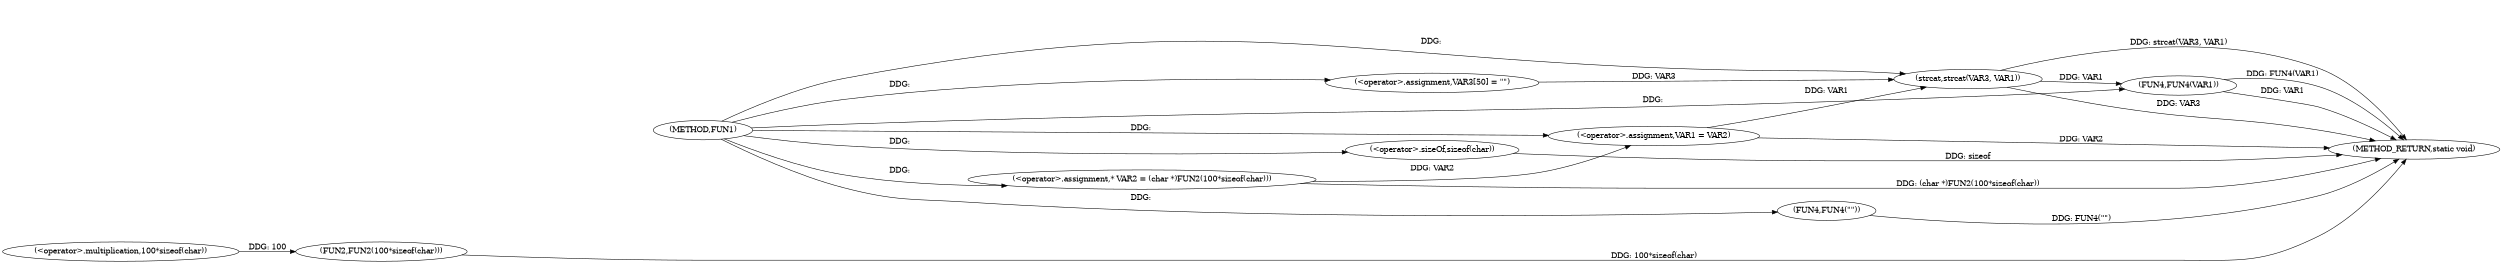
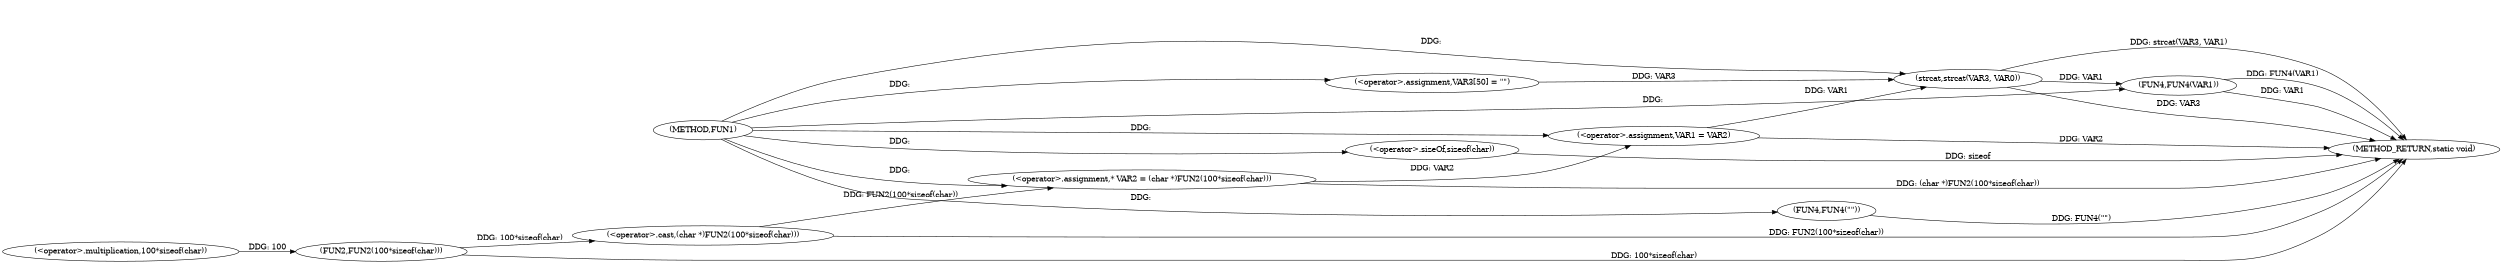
node "(strcat,strcat(VAR3, VAR1))": label "(strcat,strcat(VAR3, VAR1))" -> "(strcat,strcat(VAR3, VAR0))"
node "(<operator>.cast,(char *)FUN2(100*sizeof(char)))": added
